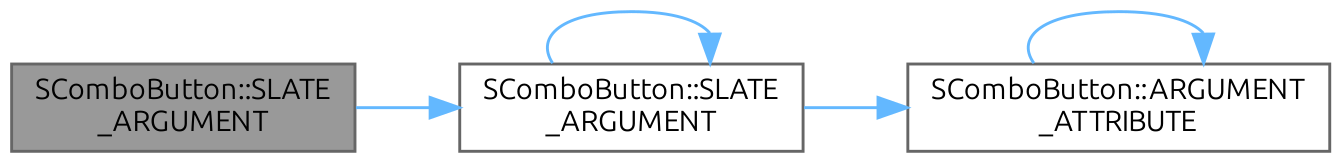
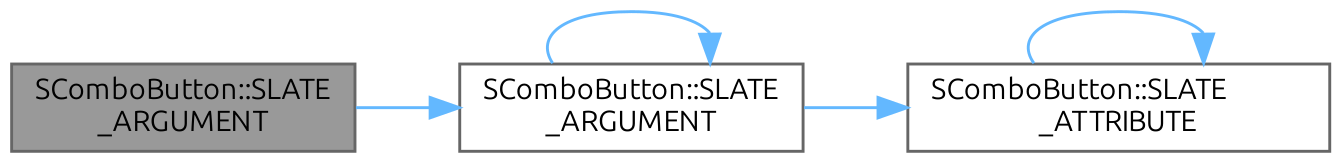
node "SComboButton::ARGUMENT _ATTRIBUTE": label "SComboButton::ARGUMENT _ATTRIBUTE" -> "SComboButton::SLATE _ATTRIBUTE"
